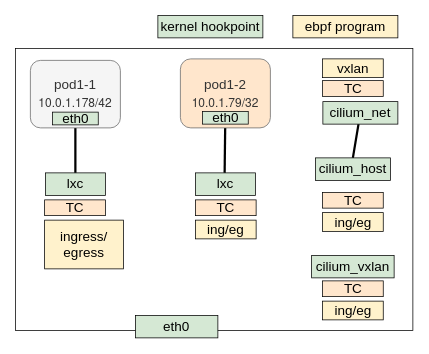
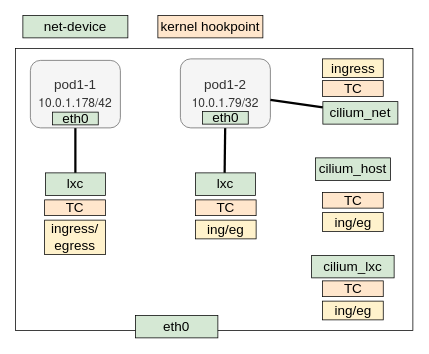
node "net-device": added
node "kernel hookpoint": fillcolor #d5e8d4 -> #ffe6cc
node "ebpf program": removed
node "vxlan": label "vxlan" -> "ingress"
node "pod1-2 10.0.1.79/32": fillcolor #ffe6cc -> #f5f5f5
edge "cilium_net" -- "cilium_host": now "cilium_net" -- "pod1-2 10.0.1.79/32"
node "ingress/ egress": size 79x49 -> 61x35
node "cilium_vxlan": label "cilium_vxlan" -> "cilium_lxc"
